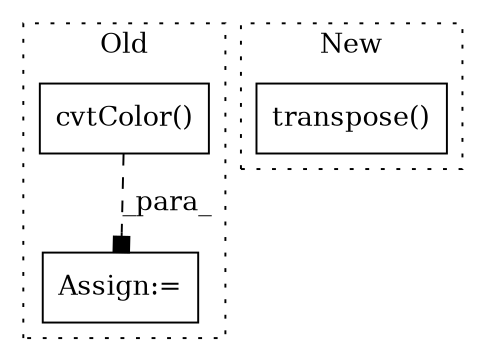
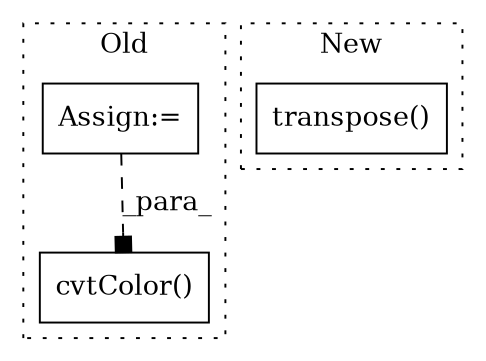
edge "cvtColor()" -> "Assign:=": reversed
